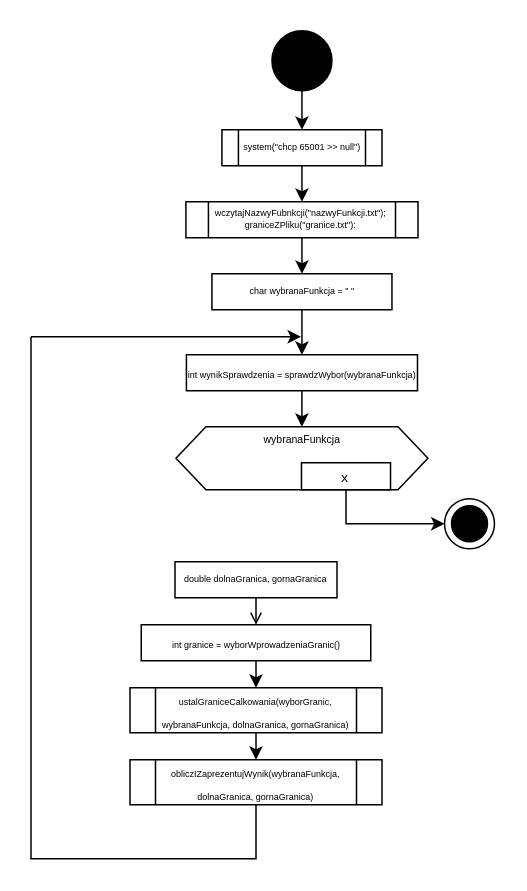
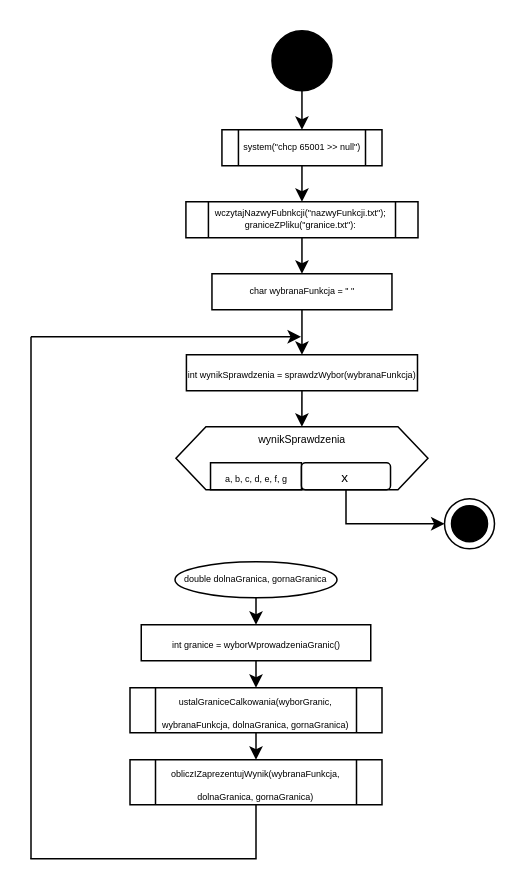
node "wybranaFunkcja": label "wybranaFunkcja" -> "wynikSprawdzenia"
node "a, b, c, d, e, f, g": added
node "x": shape rectangle -> rounded rectangle
node "double dolnaGranica, gornaGranica": shape rectangle -> ellipse
edge "double dolnaGranica, gornaGranica" -> "int granice = wyborWprowadzeniaGranic()": arrowhead open -> classic
